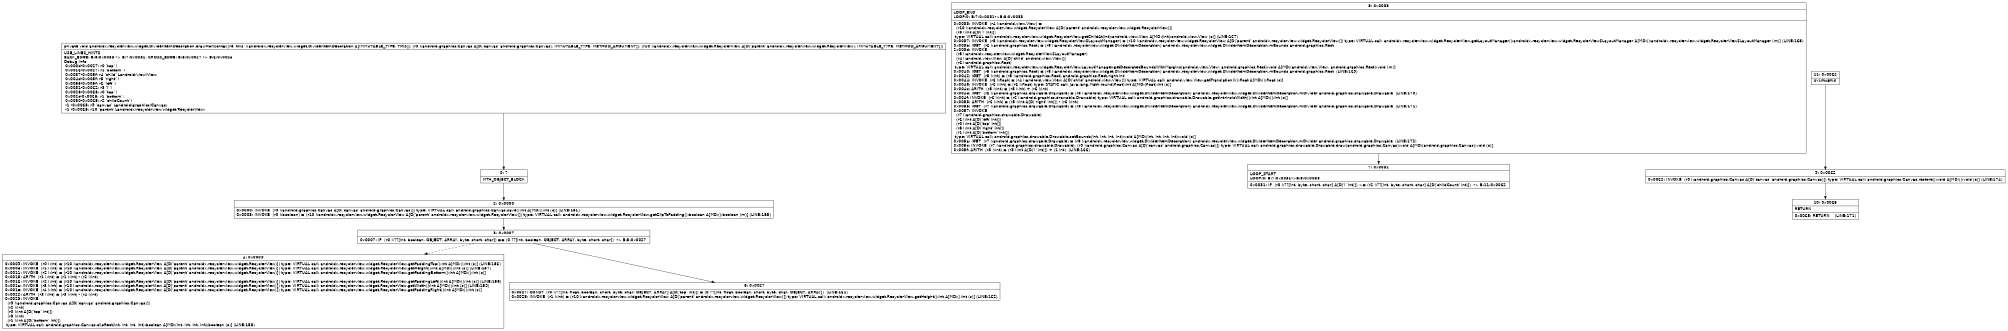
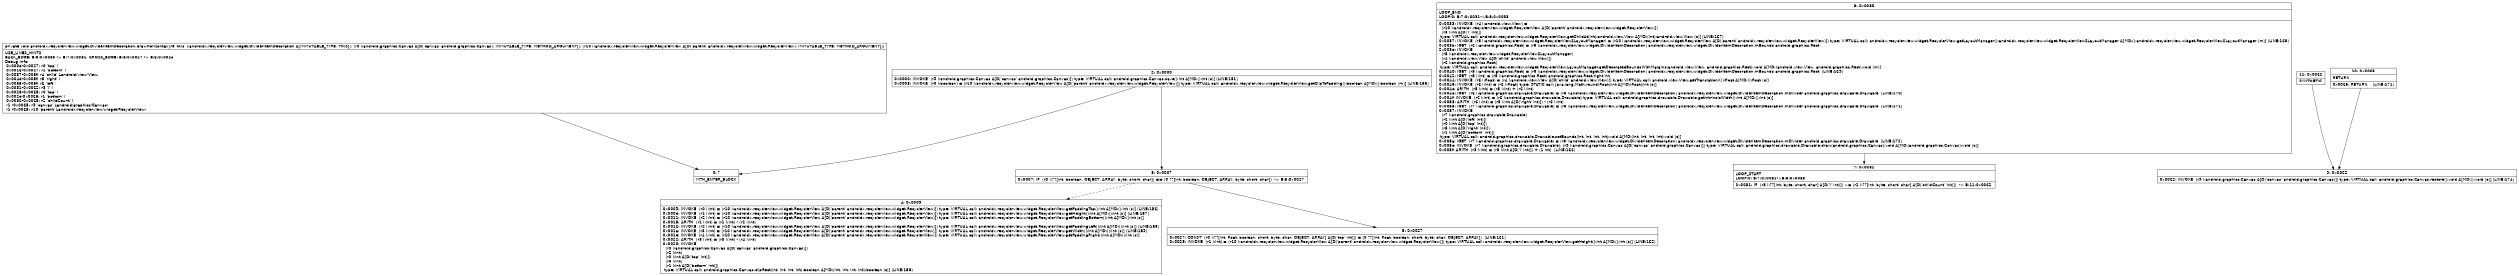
node "0: ?": text "MTH_OBJECT_BLOCK" -> "MTH_ENTER_BLOCK"
edge "0: ?" -> "2: 0x0000": reversed
edge "9: 0x0062" -> "10: 0x0065": reversed
